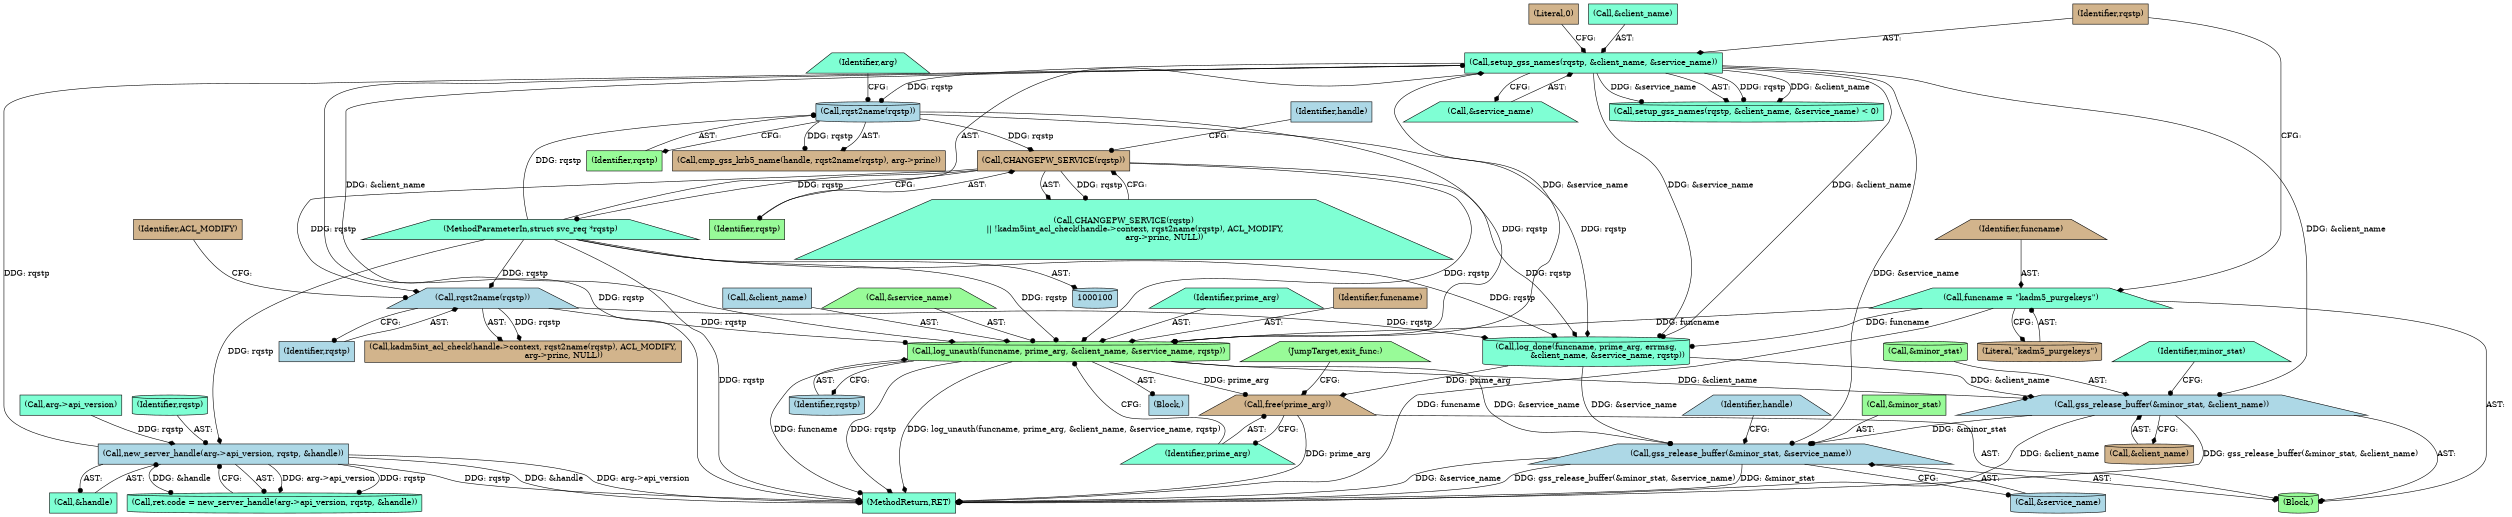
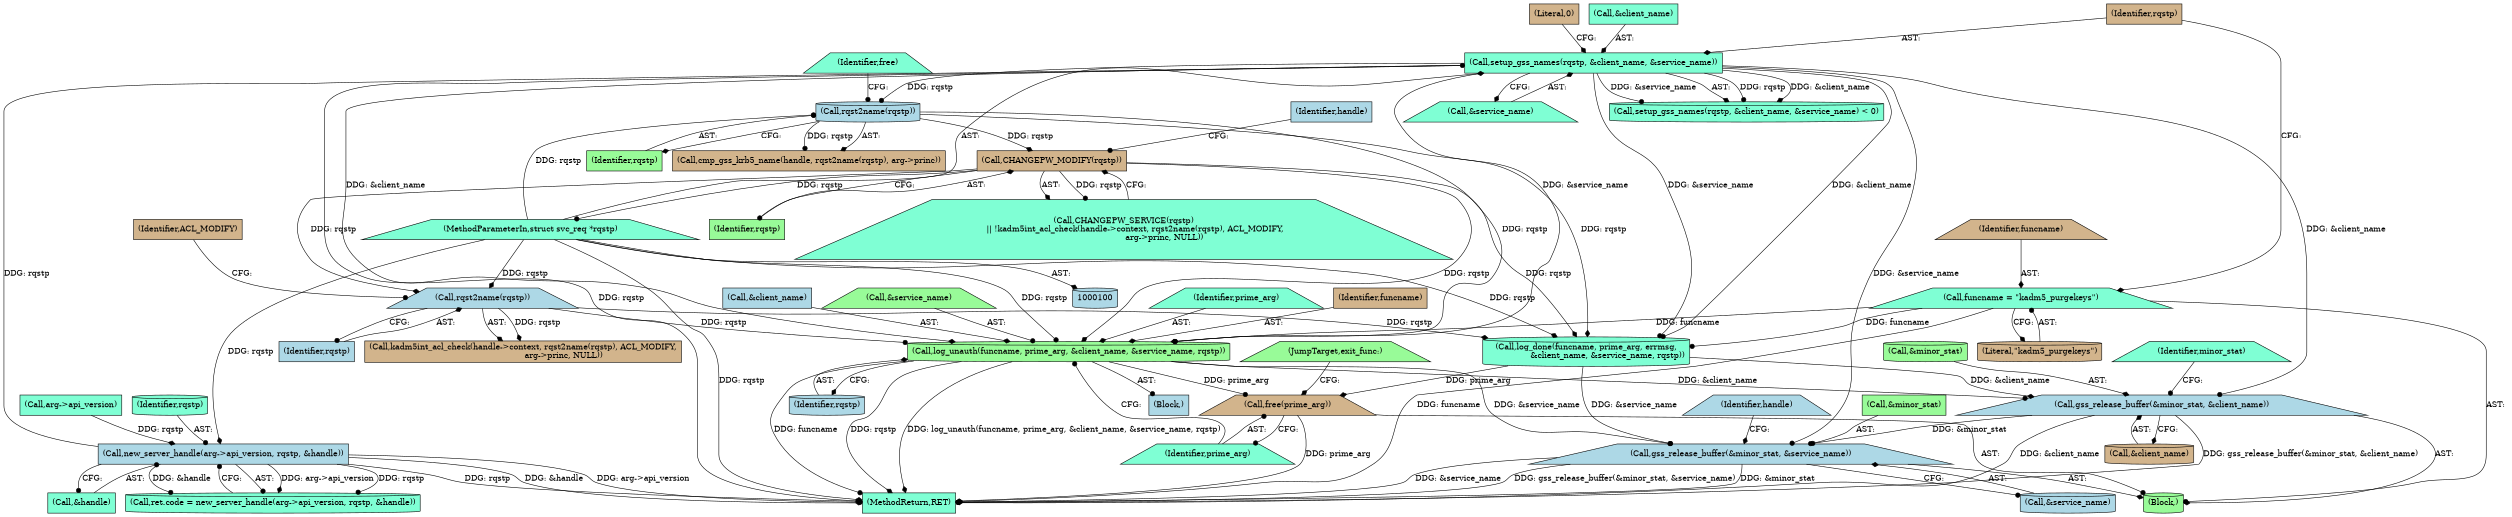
node "(Identifier,arg)": label "(Identifier,arg)" -> "(Identifier,free)"
node "(Call,CHANGEPW_SERVICE(rqstp))": label "(Call,CHANGEPW_SERVICE(rqstp))" -> "(Call,CHANGEPW_MODIFY(rqstp))"
edge "(Call,new_server_handle(arg->api_version, rqstp, &handle))" -> "(Call,&handle)": label "AST: " -> "CFG: "
